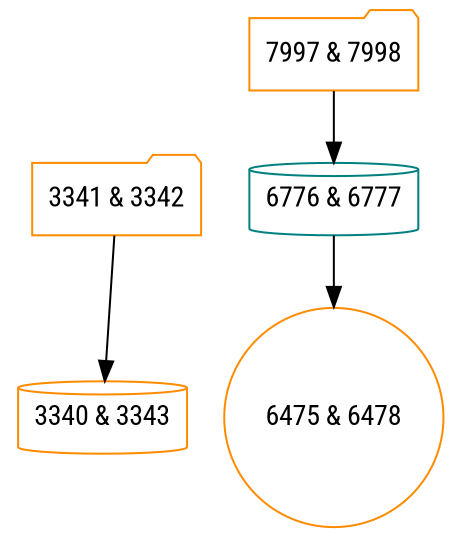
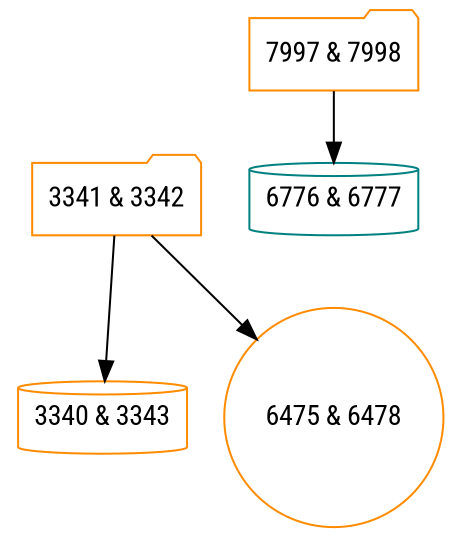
edge "6776 & 6777" -> "6475 & 6478": now "3341 & 3342" -> "6475 & 6478"
